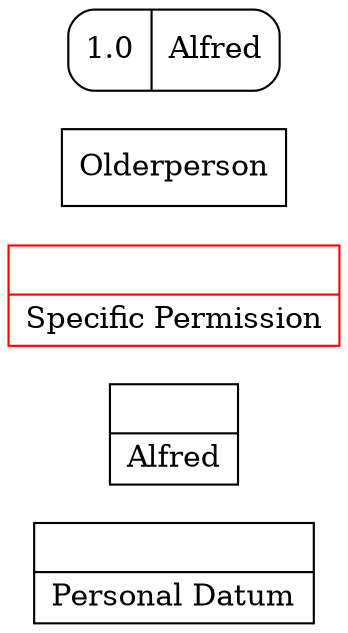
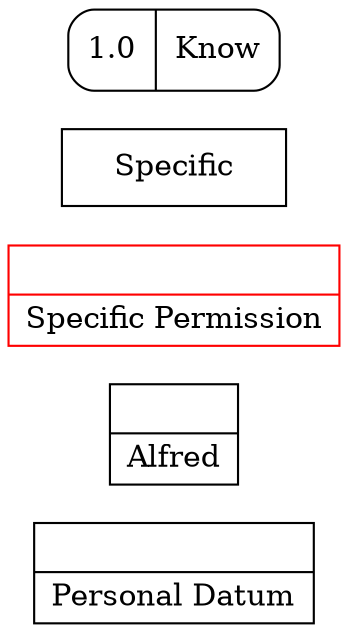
node "1.0": text "Alfred" -> "Know"
node "Olderperson": label "Olderperson" -> "Specific"
